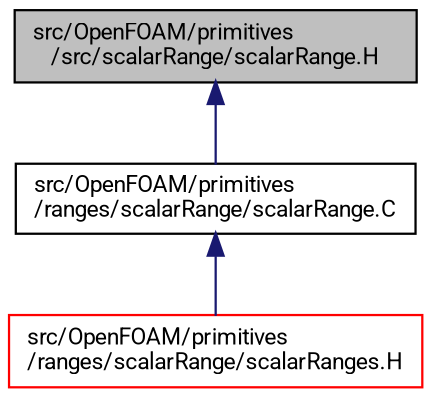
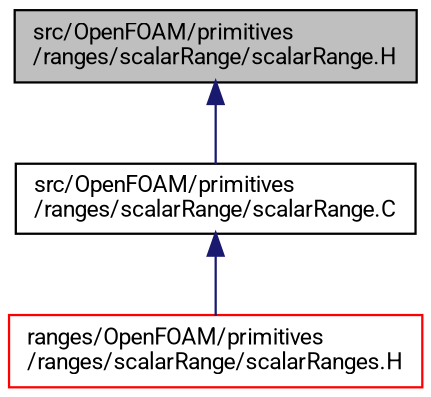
node "src/OpenFOAM/primitives /src/scalarRange/scalarRange.H": label "src/OpenFOAM/primitives /src/scalarRange/scalarRange.H" -> "src/OpenFOAM/primitives /ranges/scalarRange/scalarRange.H"
node "src/OpenFOAM/primitives /ranges/scalarRange/scalarRanges.H": label "src/OpenFOAM/primitives /ranges/scalarRange/scalarRanges.H" -> "ranges/OpenFOAM/primitives /ranges/scalarRange/scalarRanges.H"
